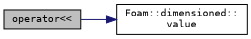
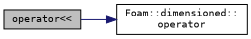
node "Foam::dimensioned:: value": label "Foam::dimensioned:: value" -> "Foam::dimensioned:: operator"
